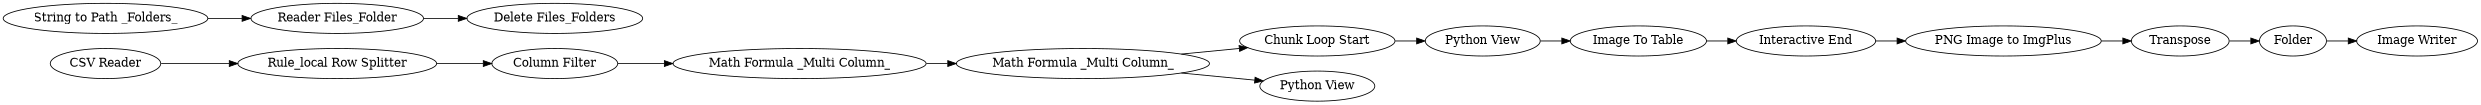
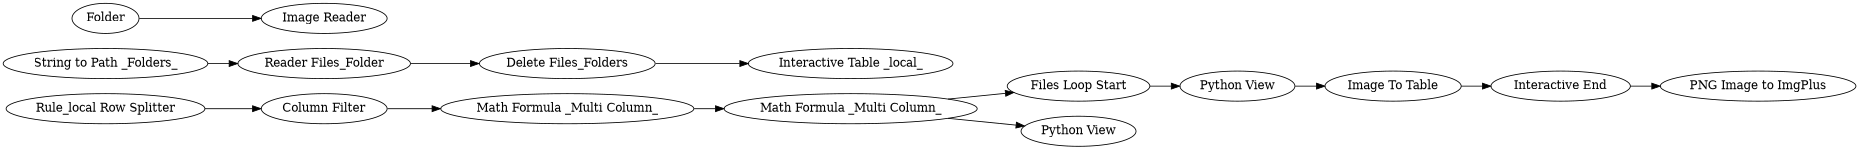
node "Chunk Loop Start": label "Chunk Loop Start" -> "Files Loop Start"
node "Transpose": removed
node "Image Writer": label "Image Writer" -> "Image Reader"
node "CSV Reader": removed
node "Interactive Table _local_": added
